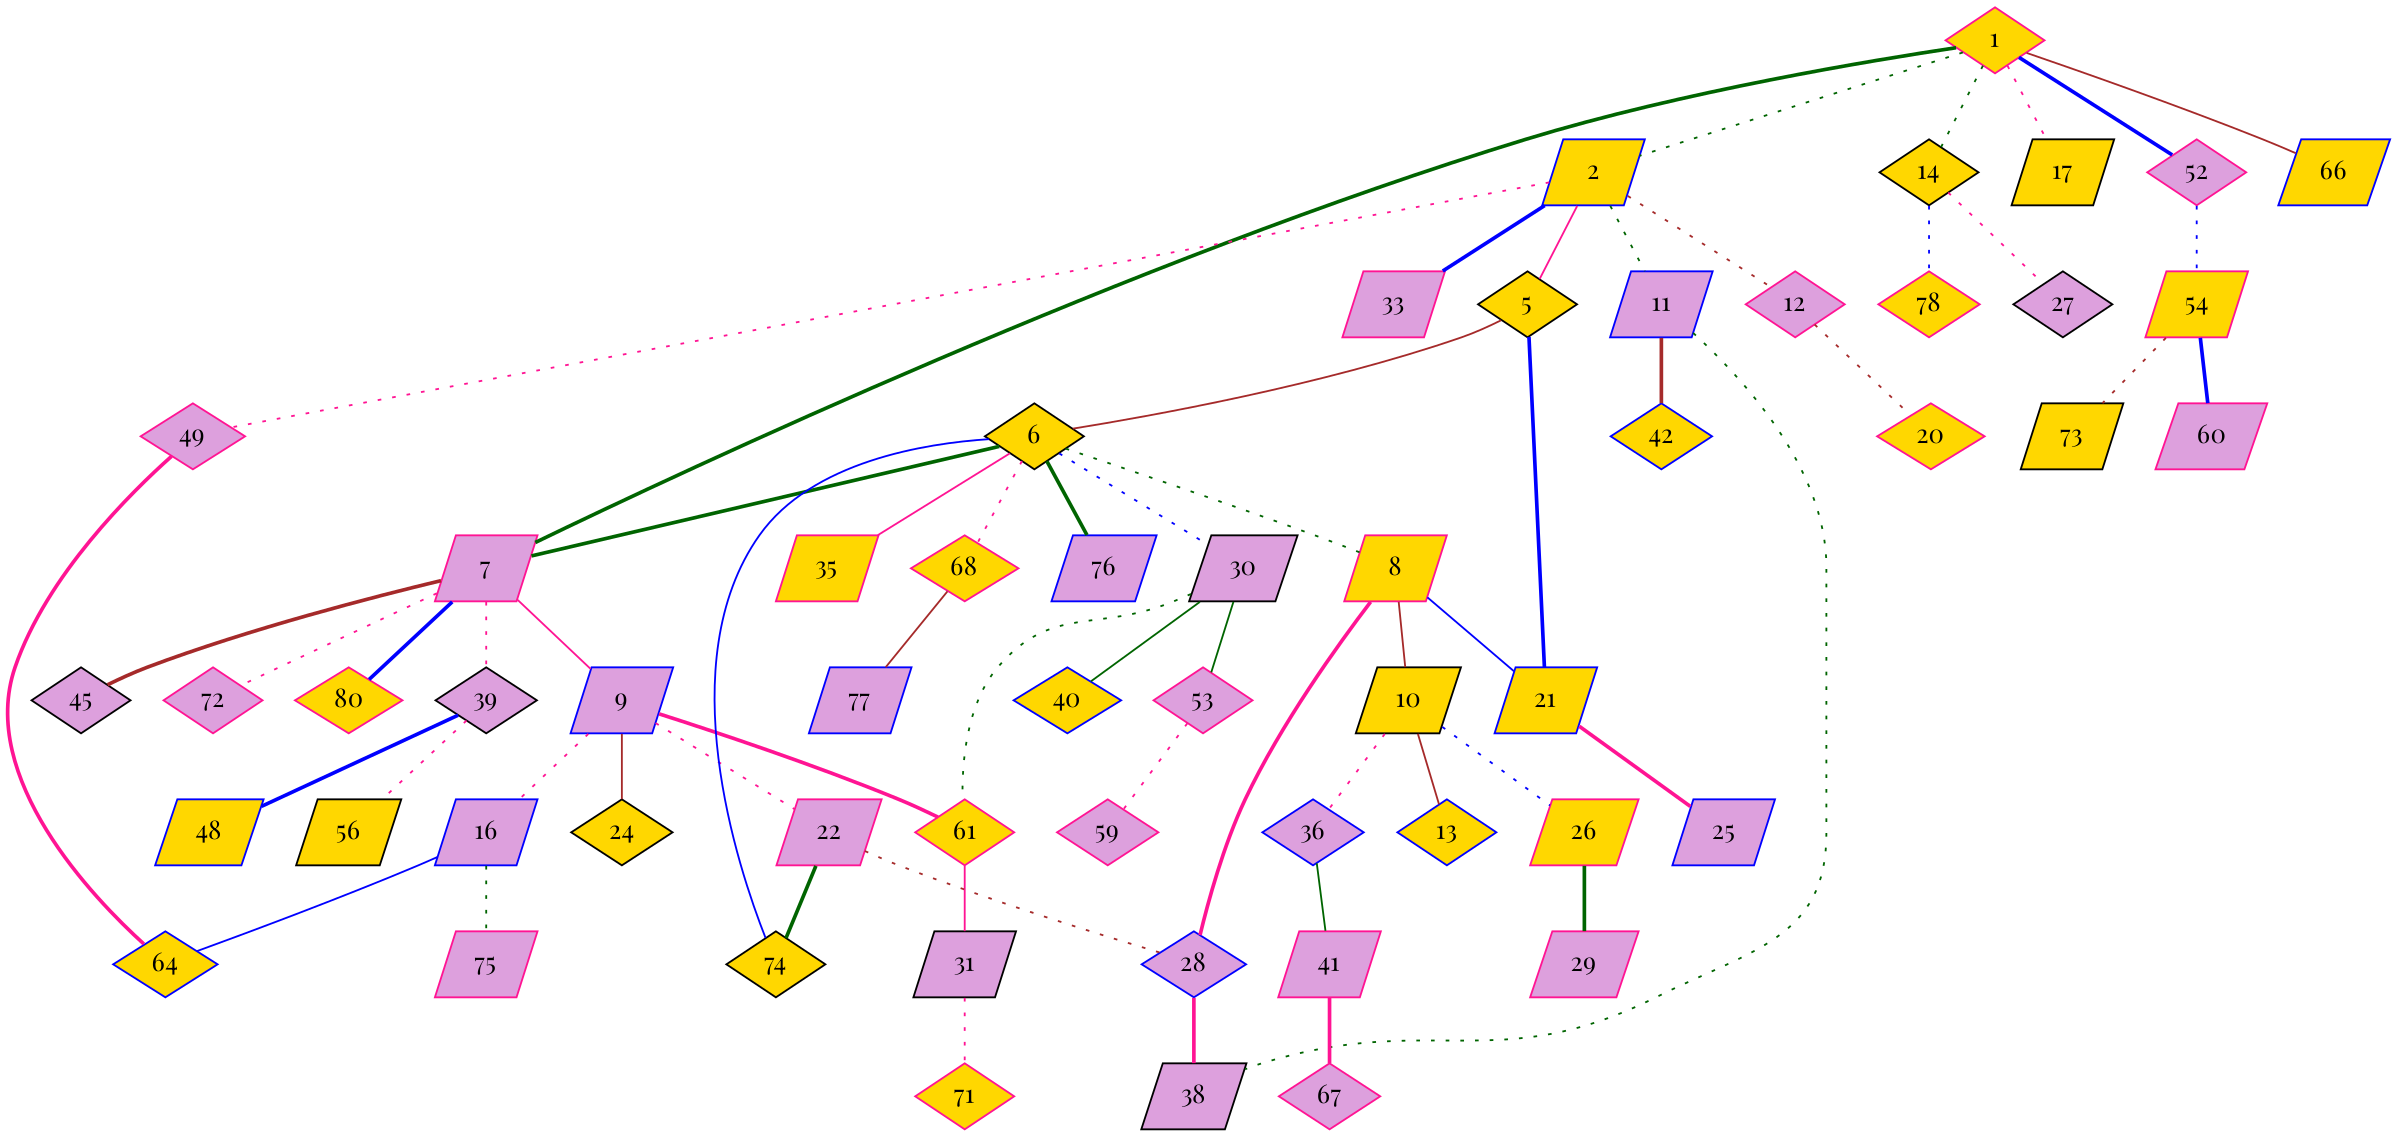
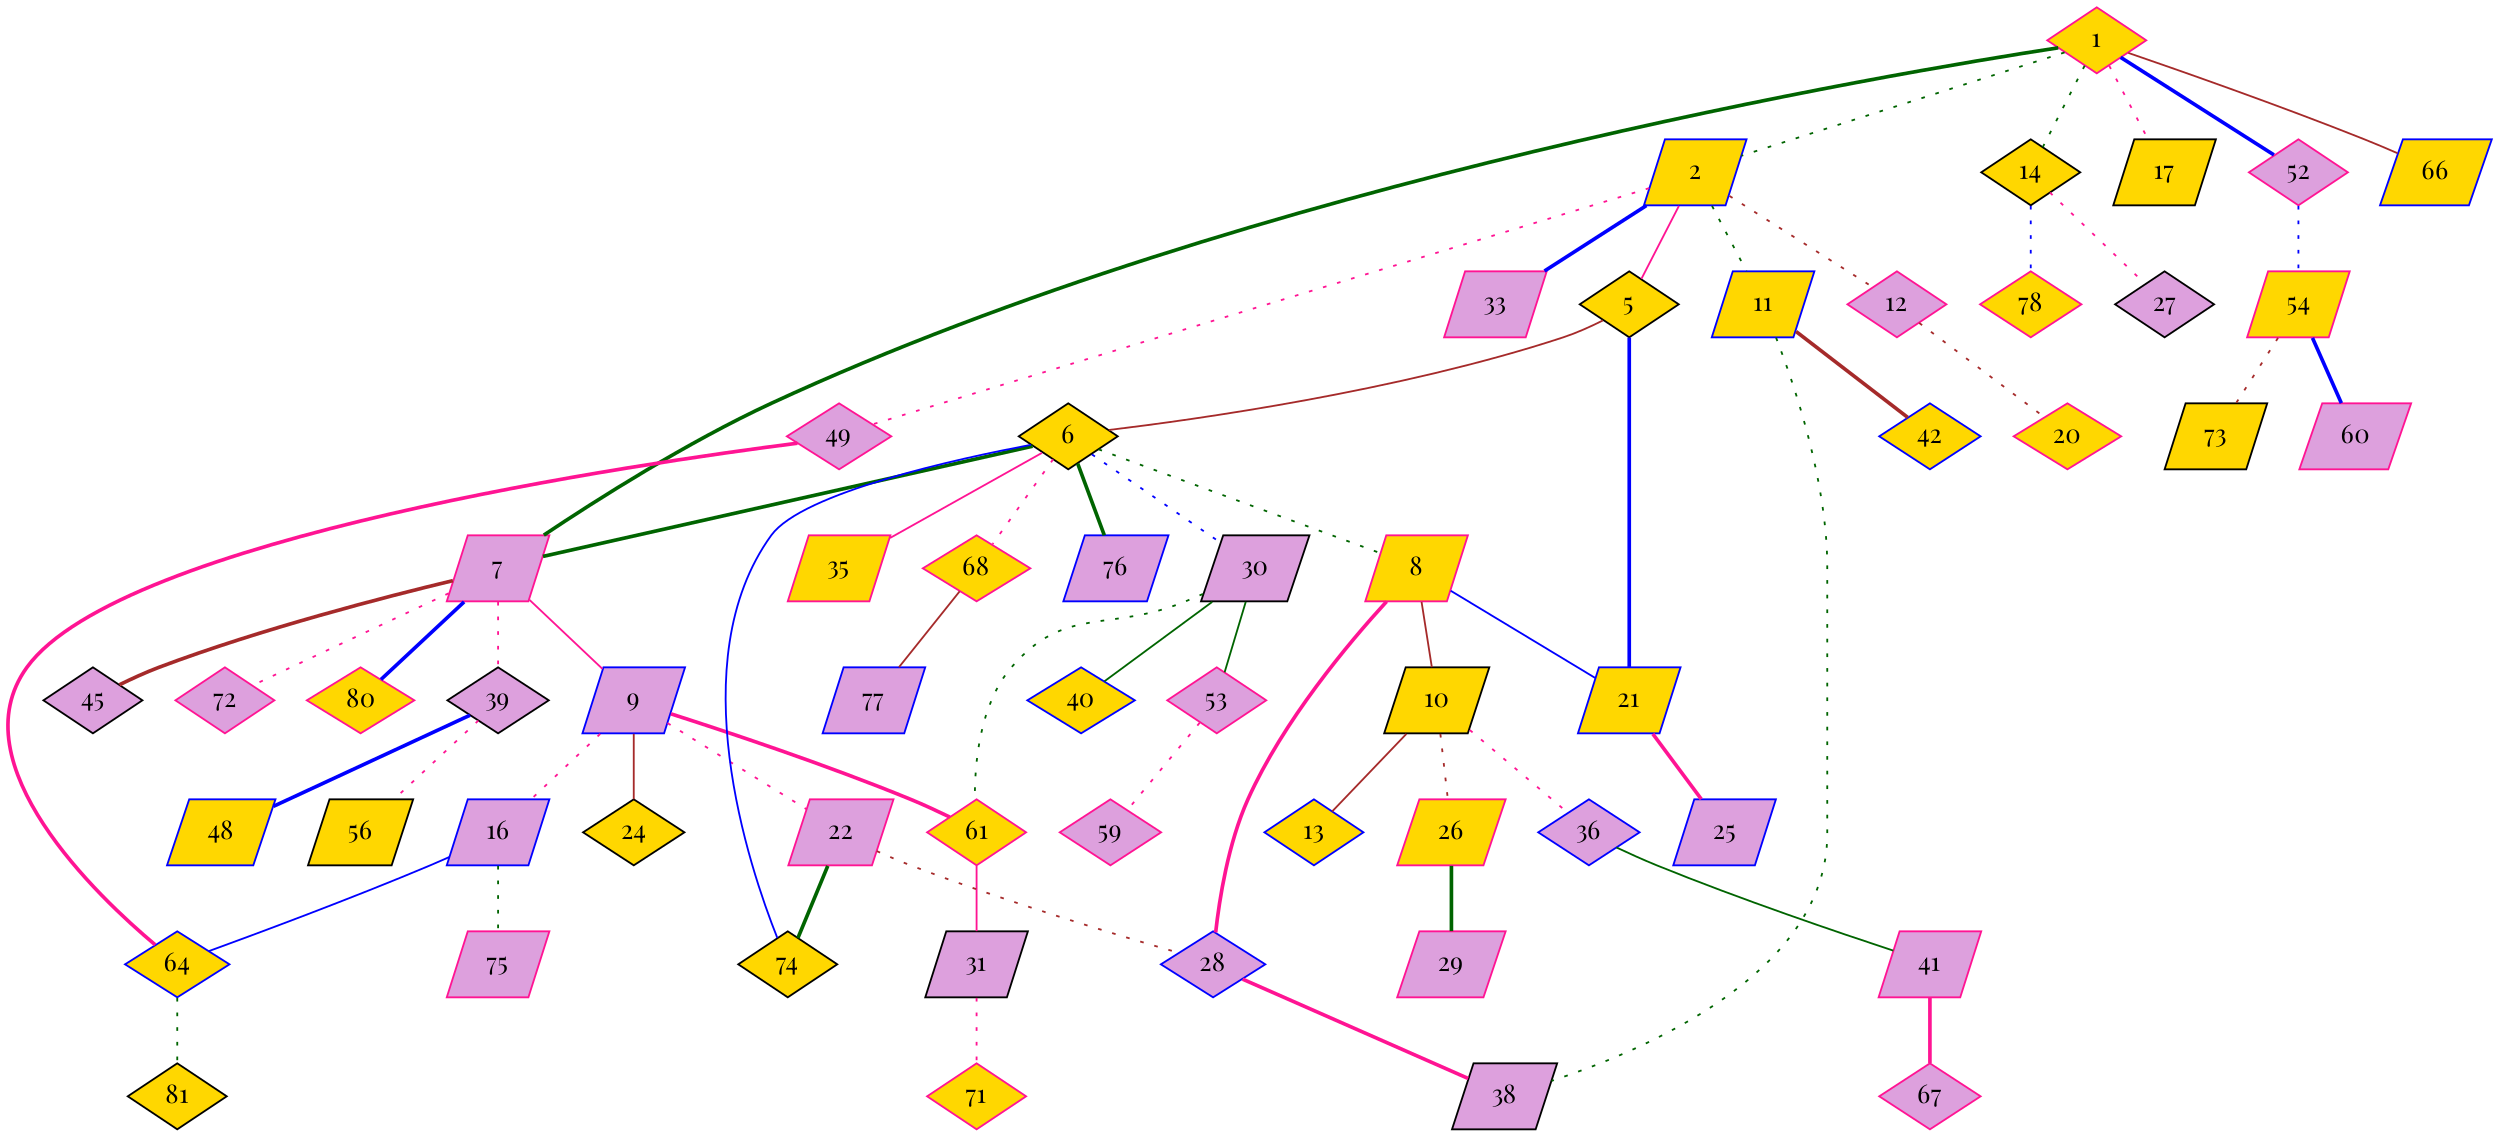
node "11": fillcolor plum -> gold
edge "10" -- "26": color blue -> brown
node "81": added
